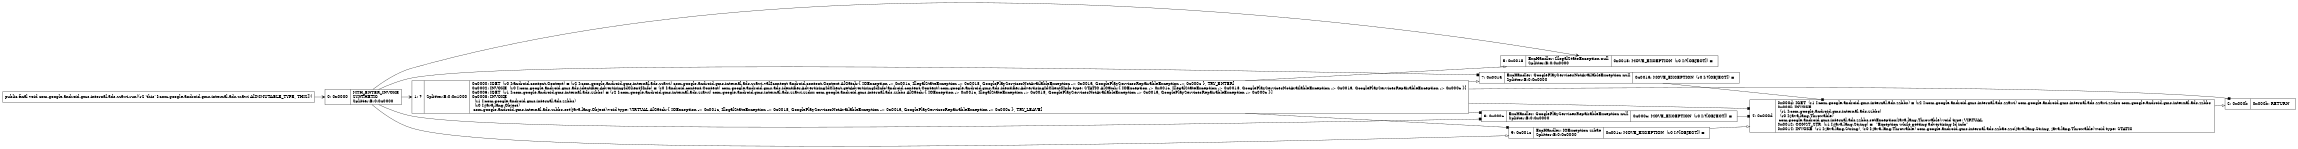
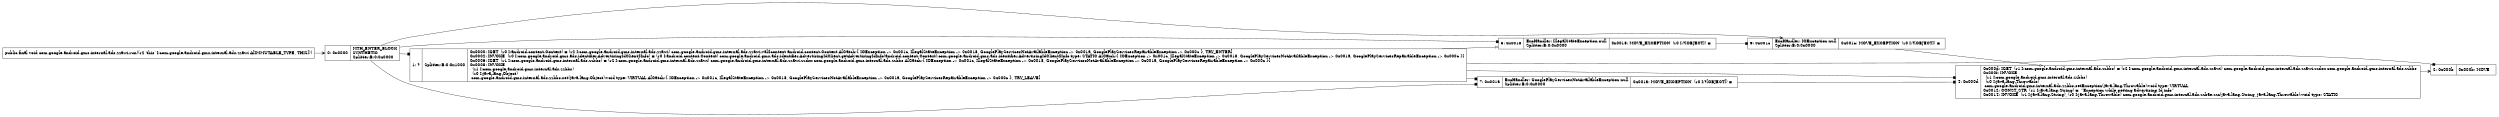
edge "0: 0x0000" -> "5: 0x0018": arrowhead vee -> box
edge "1: ?" -> "7: 0x001a": arrowhead onormal -> box
node "0: 0x0000": text "MTH_ENTER_INVOKE" -> "MTH_ENTER_BLOCK"
edge "0: 0x0000" -> "1: ?": arrowhead vee -> box
node "2: 0x000b": text "0x000b: RETURN" -> "0x000b: MOVE"
edge "4: 0x000d" -> "2: 0x000b": arrowhead onormal -> vee
node "3: 0x000c": removed
edge "1: ?" -> "9: 0x001c": now "5: 0x0018" -> "9: 0x001c"
node "9: 0x001c": text "ExcHandler: IOException zzbae" -> "ExcHandler: IOException null"
edge "0: 0x0000" -> "9: 0x001c": arrowhead onormal -> vee
